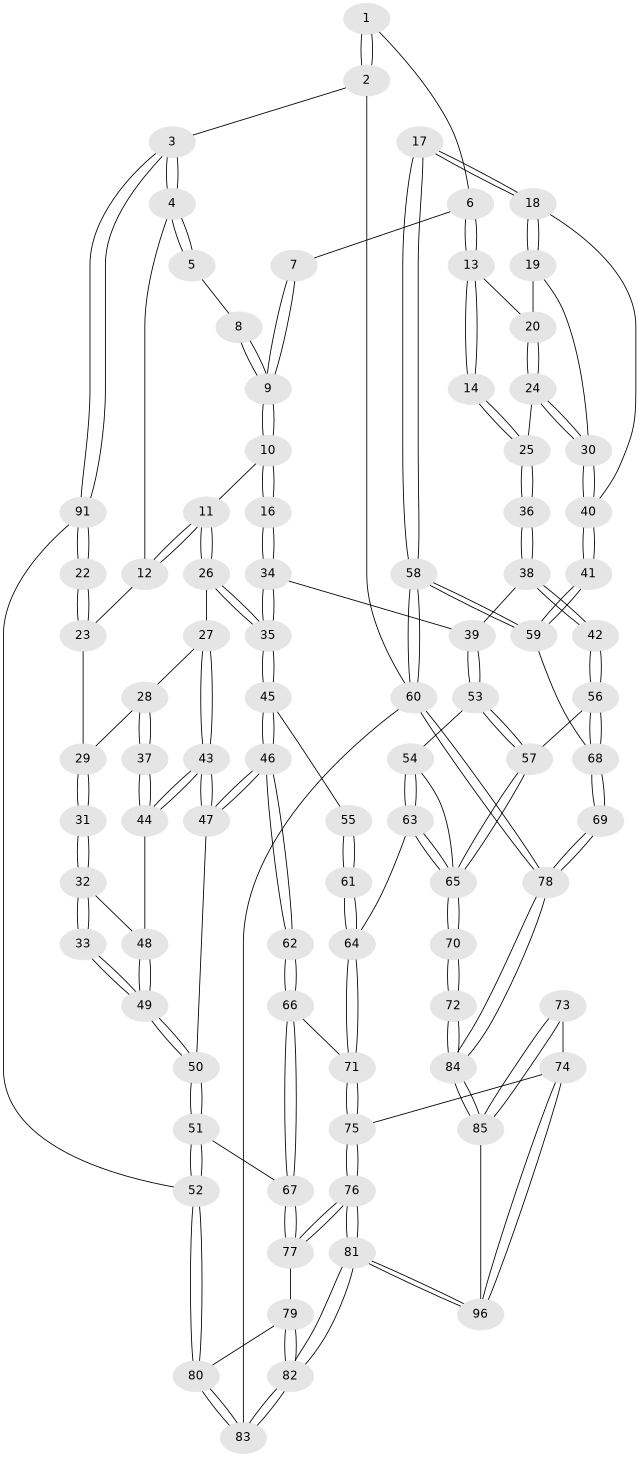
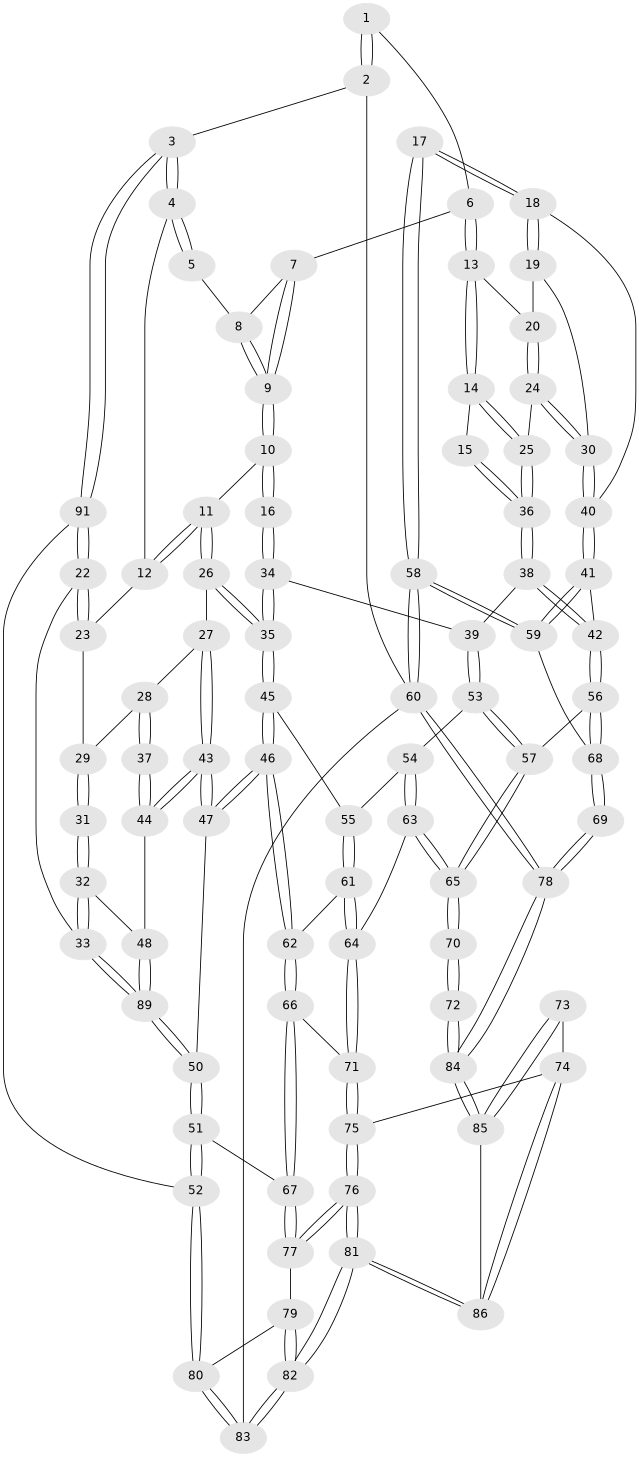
edge "7" -- "8": added
node "15": added
edge "41" -- "42": added
edge "22" -- "33": added
edge "54" -- "65": now "54" -- "55"
edge "61" -- "62": added
node "49": label "49" -> "89"
node "96": label "96" -> "86"
